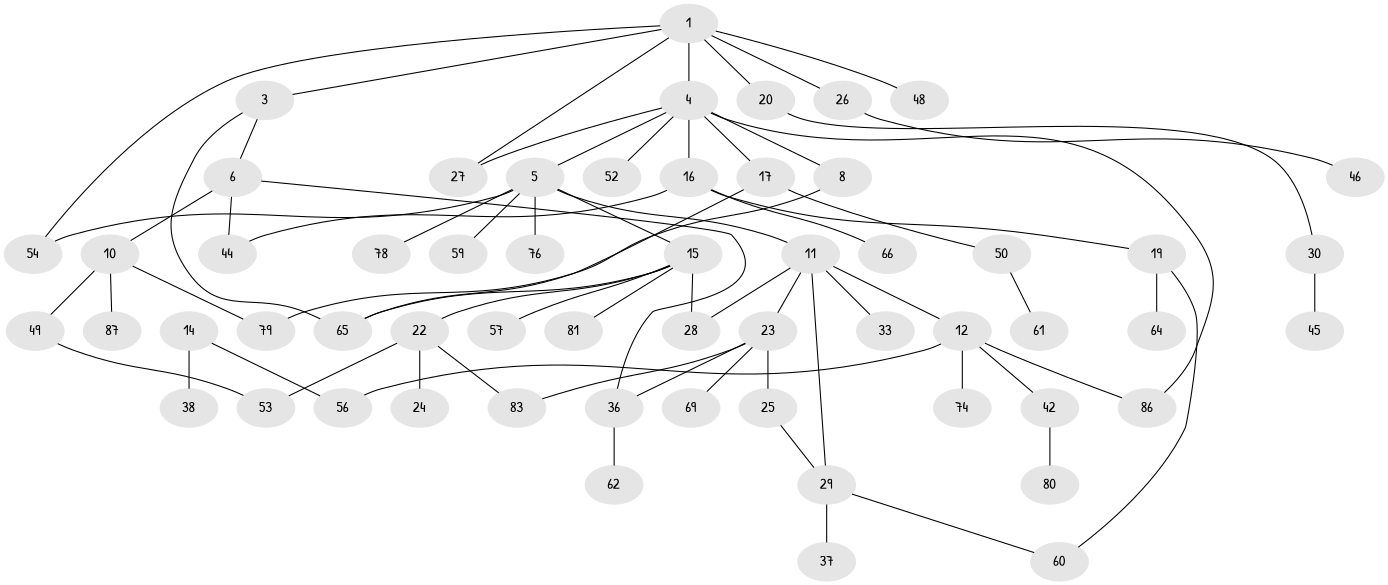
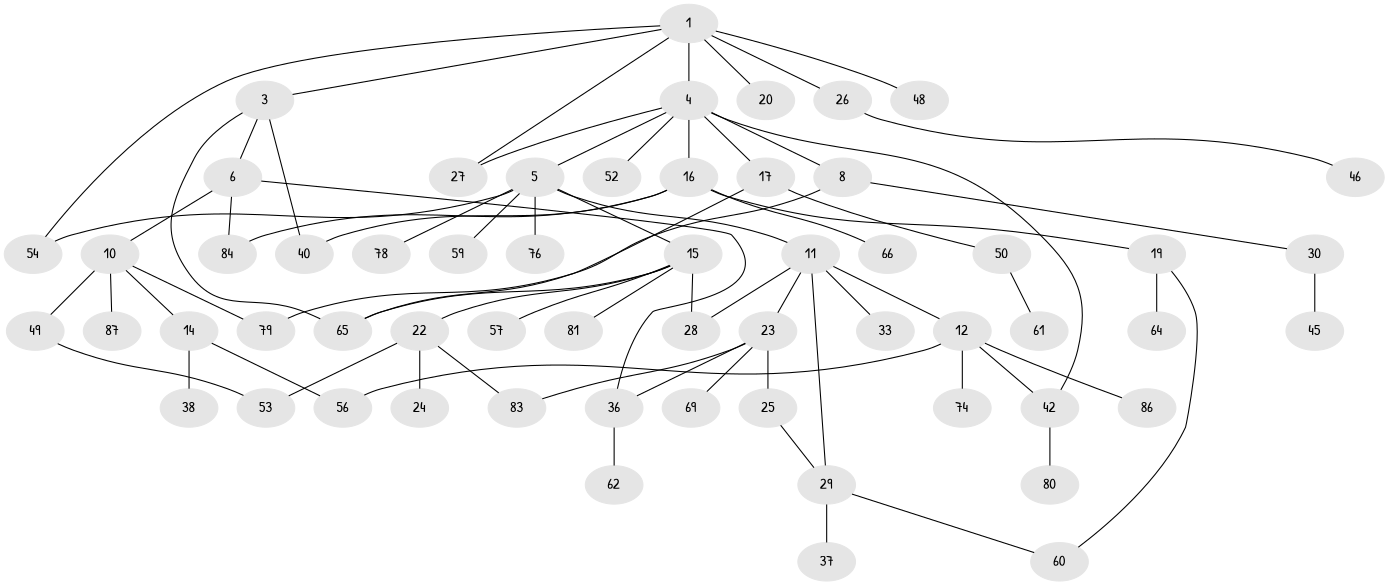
edge "20" -- "30": now "8" -- "30"
edge "4" -- "86": now "4" -- "42"
node "44": label "44" -> "84"
node "40": added
edge "10" -- "14": added
